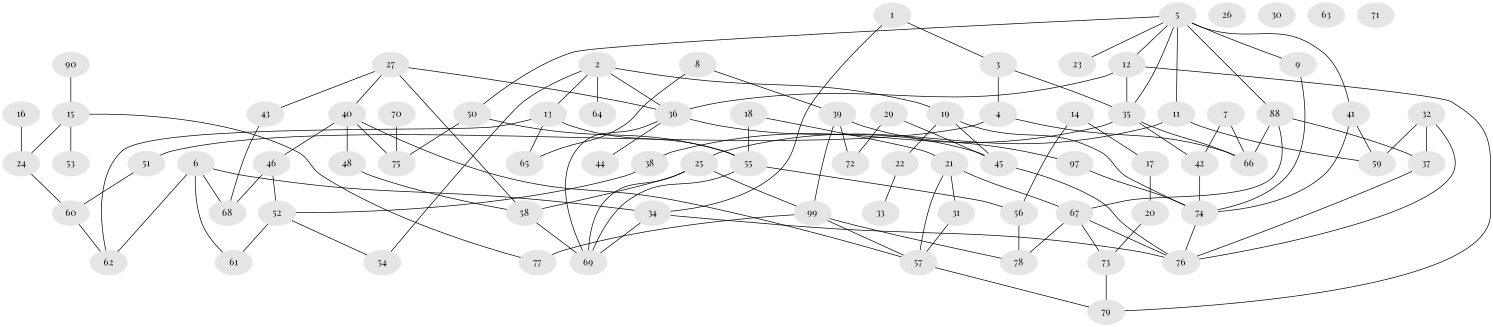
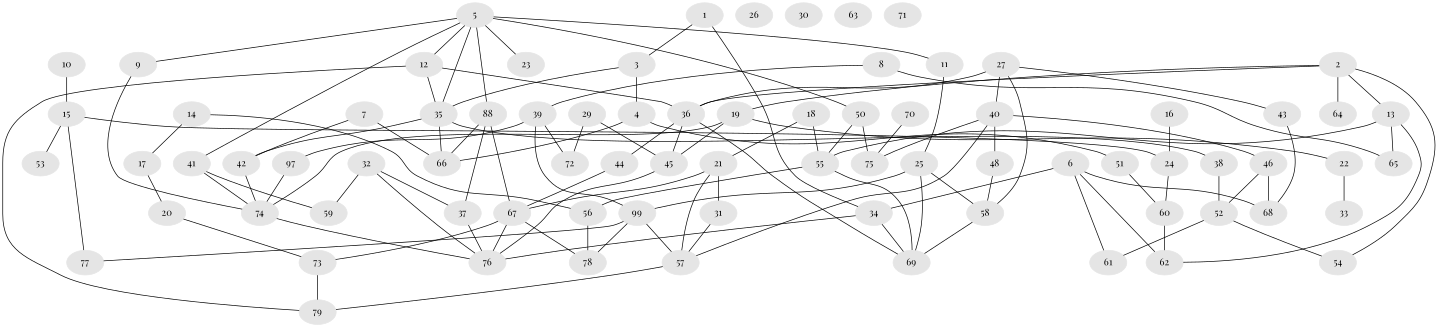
node "90": label "90" -> "10"
edge "11" -- "59": removed
edge "44" -- "67": added
